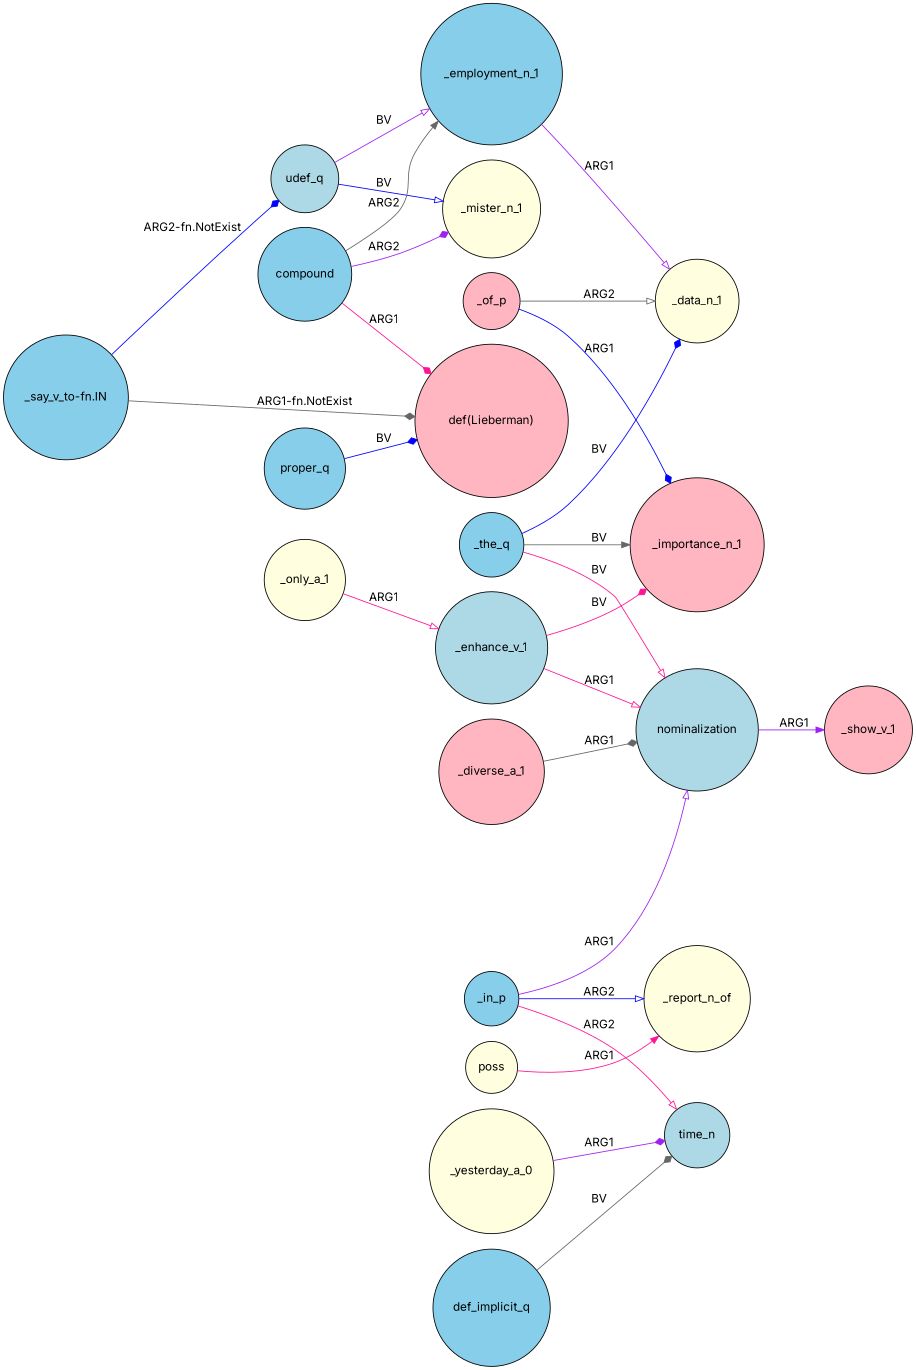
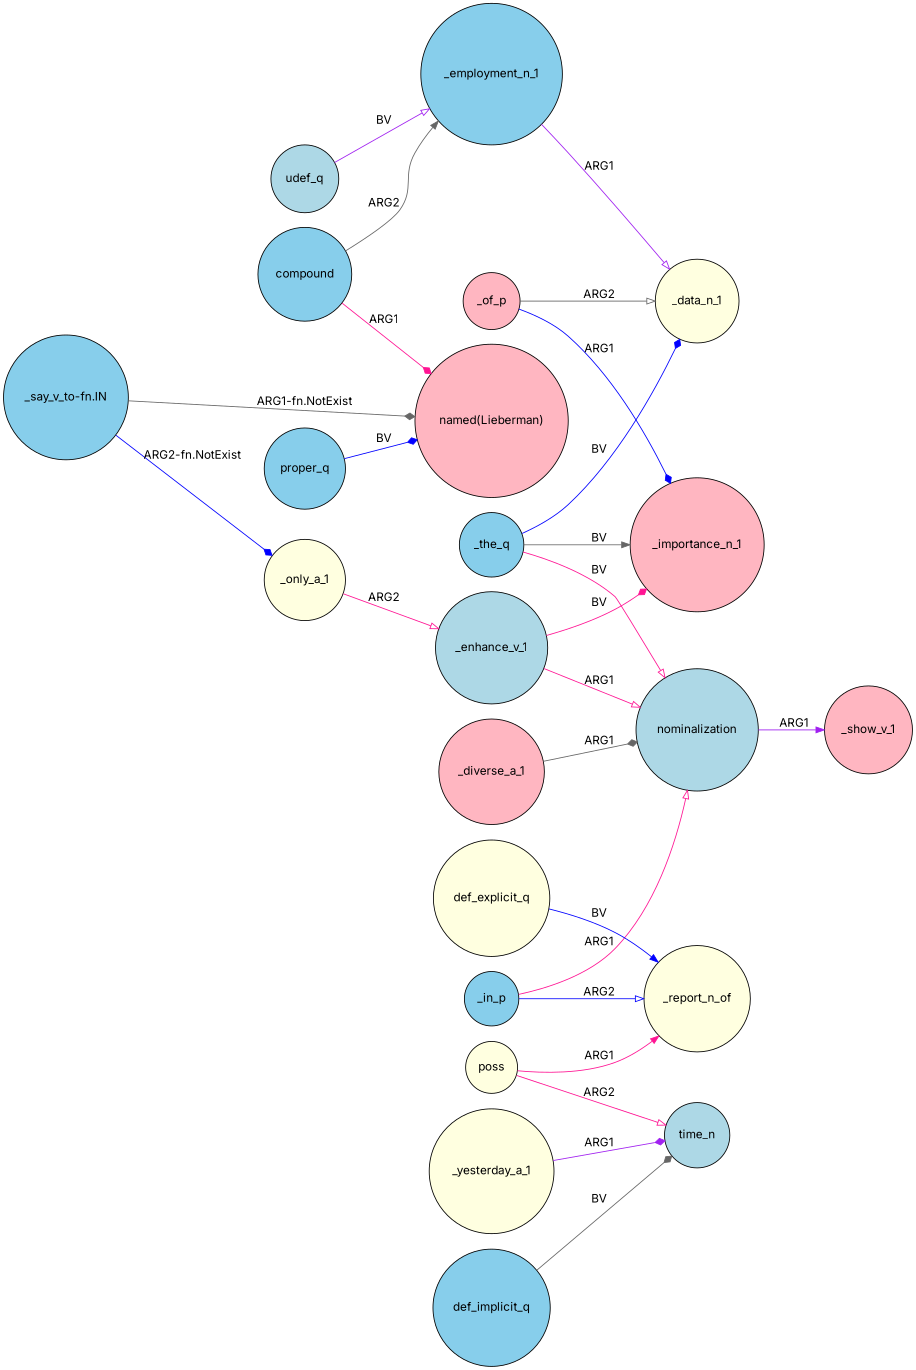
node "_mister_n_1": removed
edge "_say_v_to-fn.IN" -> "udef_q": now "_say_v_to-fn.IN" -> "_only_a_1"
node "def(Lieberman)": label "def(Lieberman)" -> "named(Lieberman)"
edge "_only_a_1" -> "_enhance_v_1": label "ARG1" -> "ARG2"
node "def_explicit_q": added
edge "_in_p" -> "nominalization": color purple -> deeppink
edge "_in_p" -> "time_n": now "poss" -> "time_n"
node "_yesterday_a_0": label "_yesterday_a_0" -> "_yesterday_a_1"
